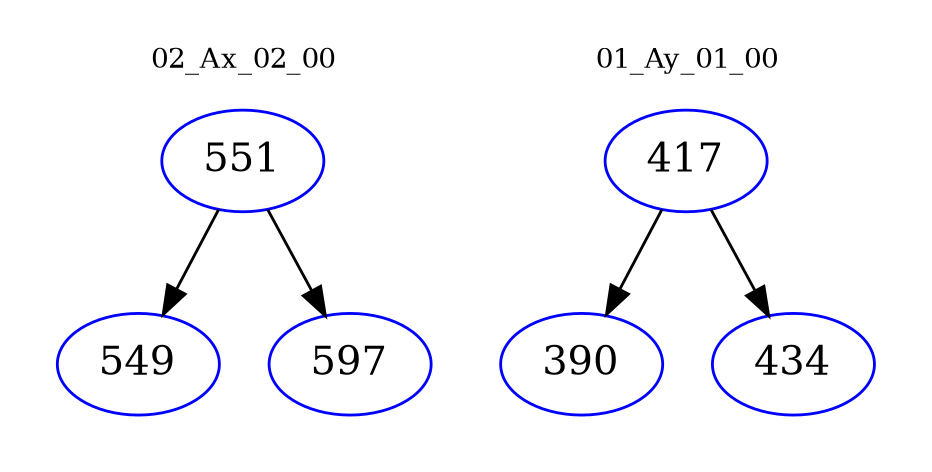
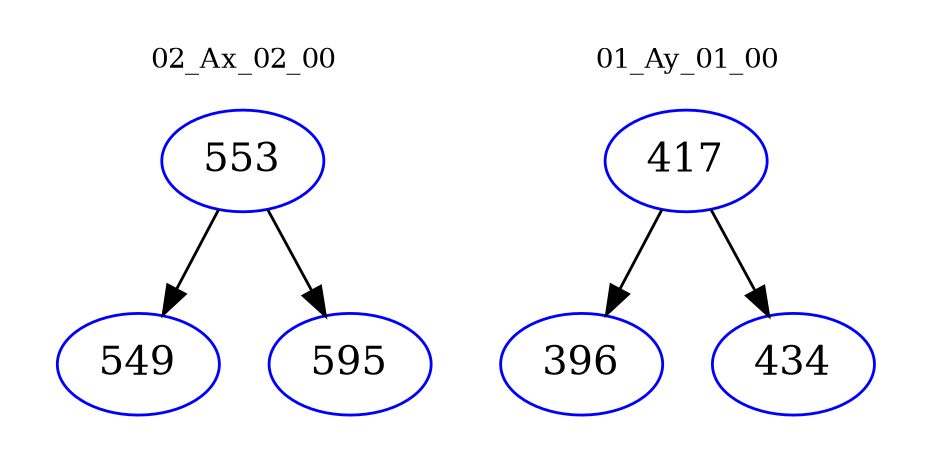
node "551": label "551" -> "553"
node "597": label "597" -> "595"
node "390": label "390" -> "396"
